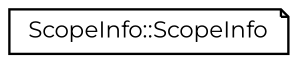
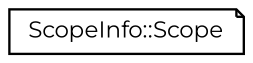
node "ScopeInfo::ScopeInfo": label "ScopeInfo::ScopeInfo" -> "ScopeInfo::Scope"
